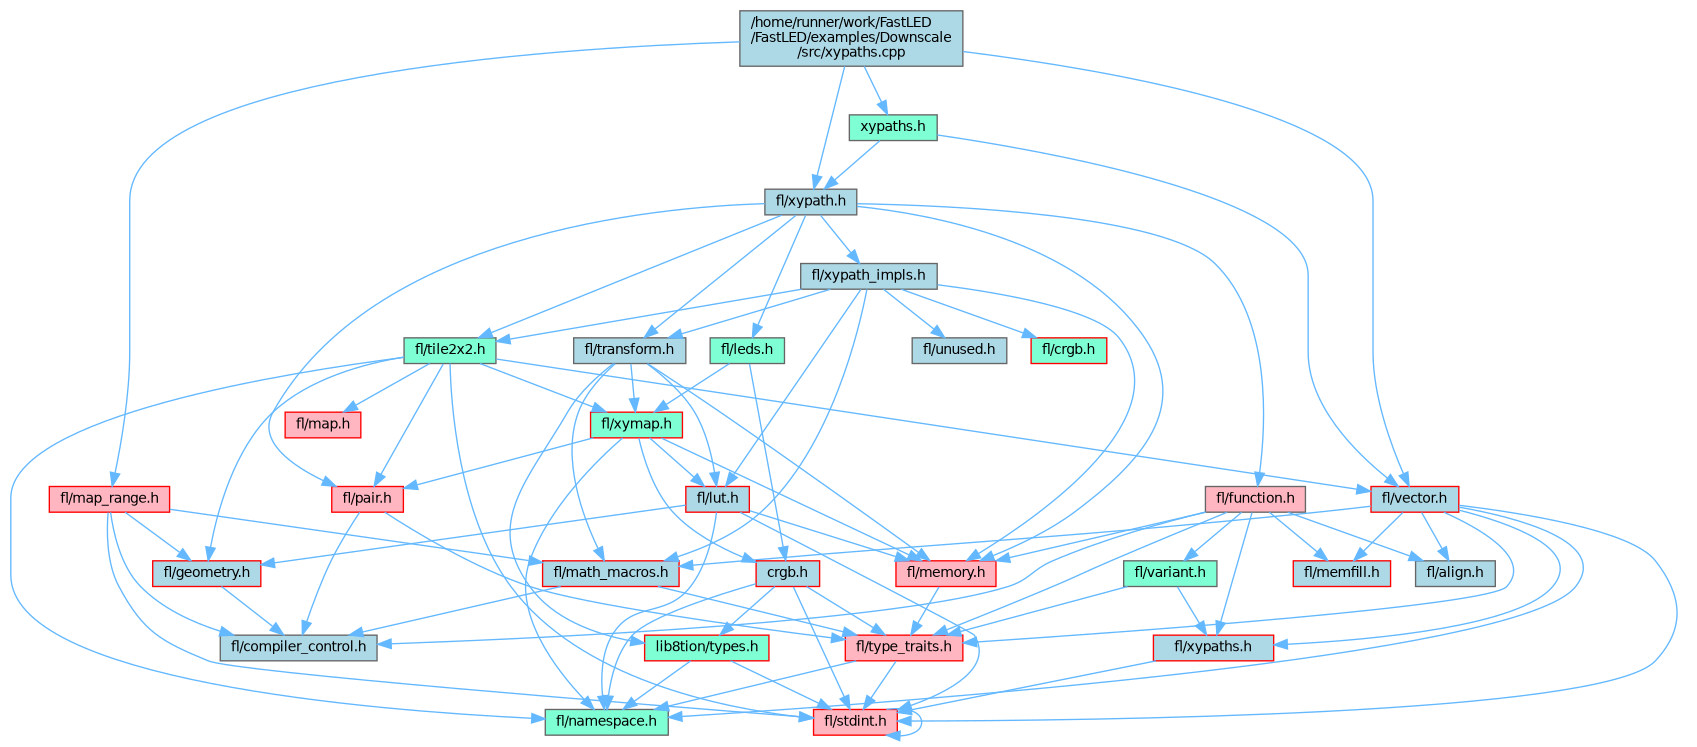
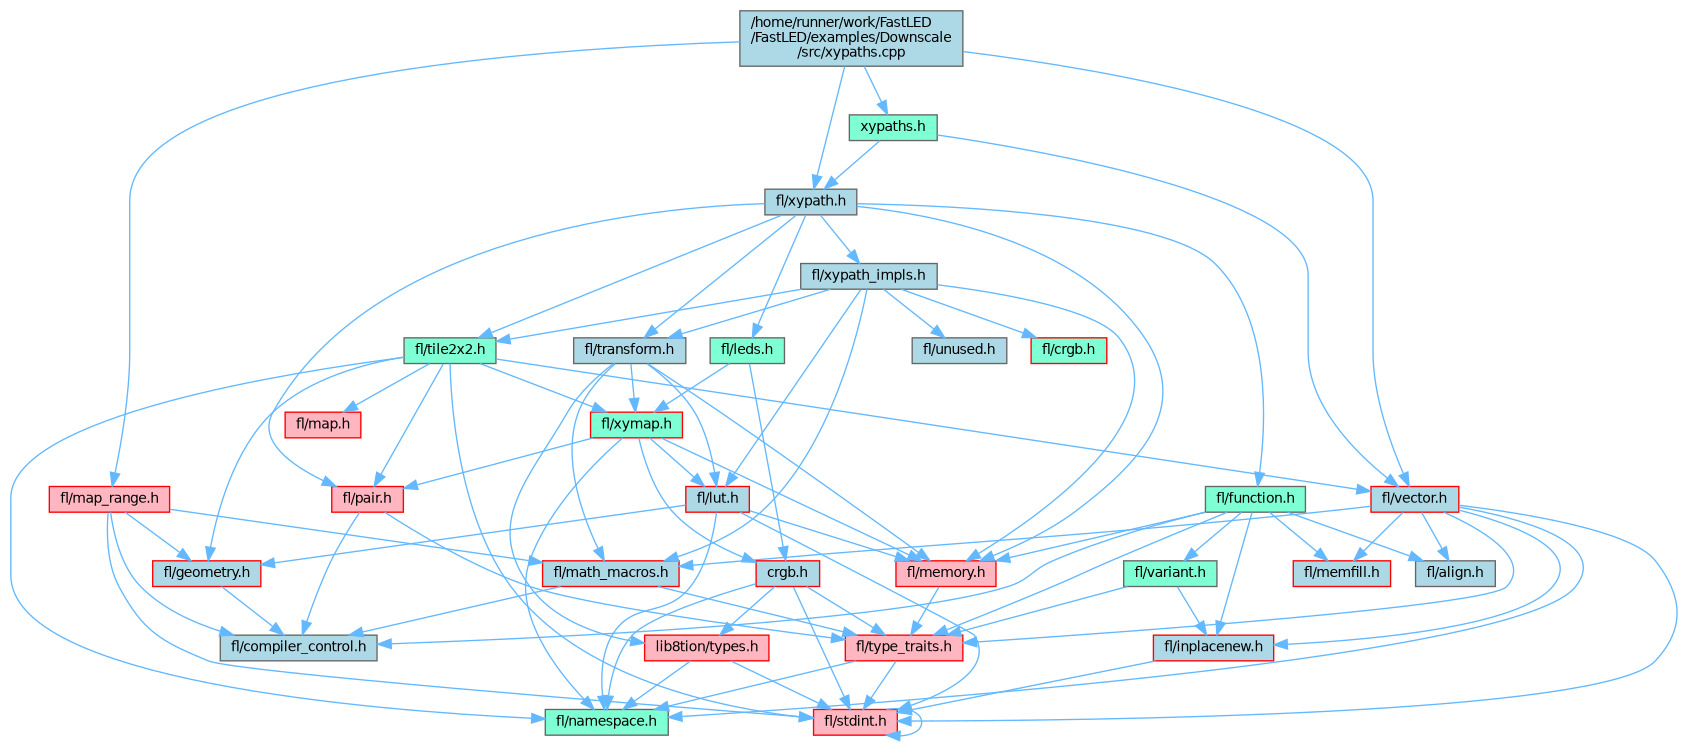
node "fl/function.h": fillcolor lightpink -> aquamarine
node "lib8tion/types.h": fillcolor aquamarine -> lightpink
node "fl/xypaths.h": label "fl/xypaths.h" -> "fl/inplacenew.h"
